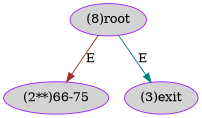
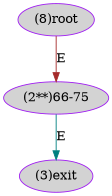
edge "(8)root" -> "(3)exit": now "(2**)66-75" -> "(3)exit"
